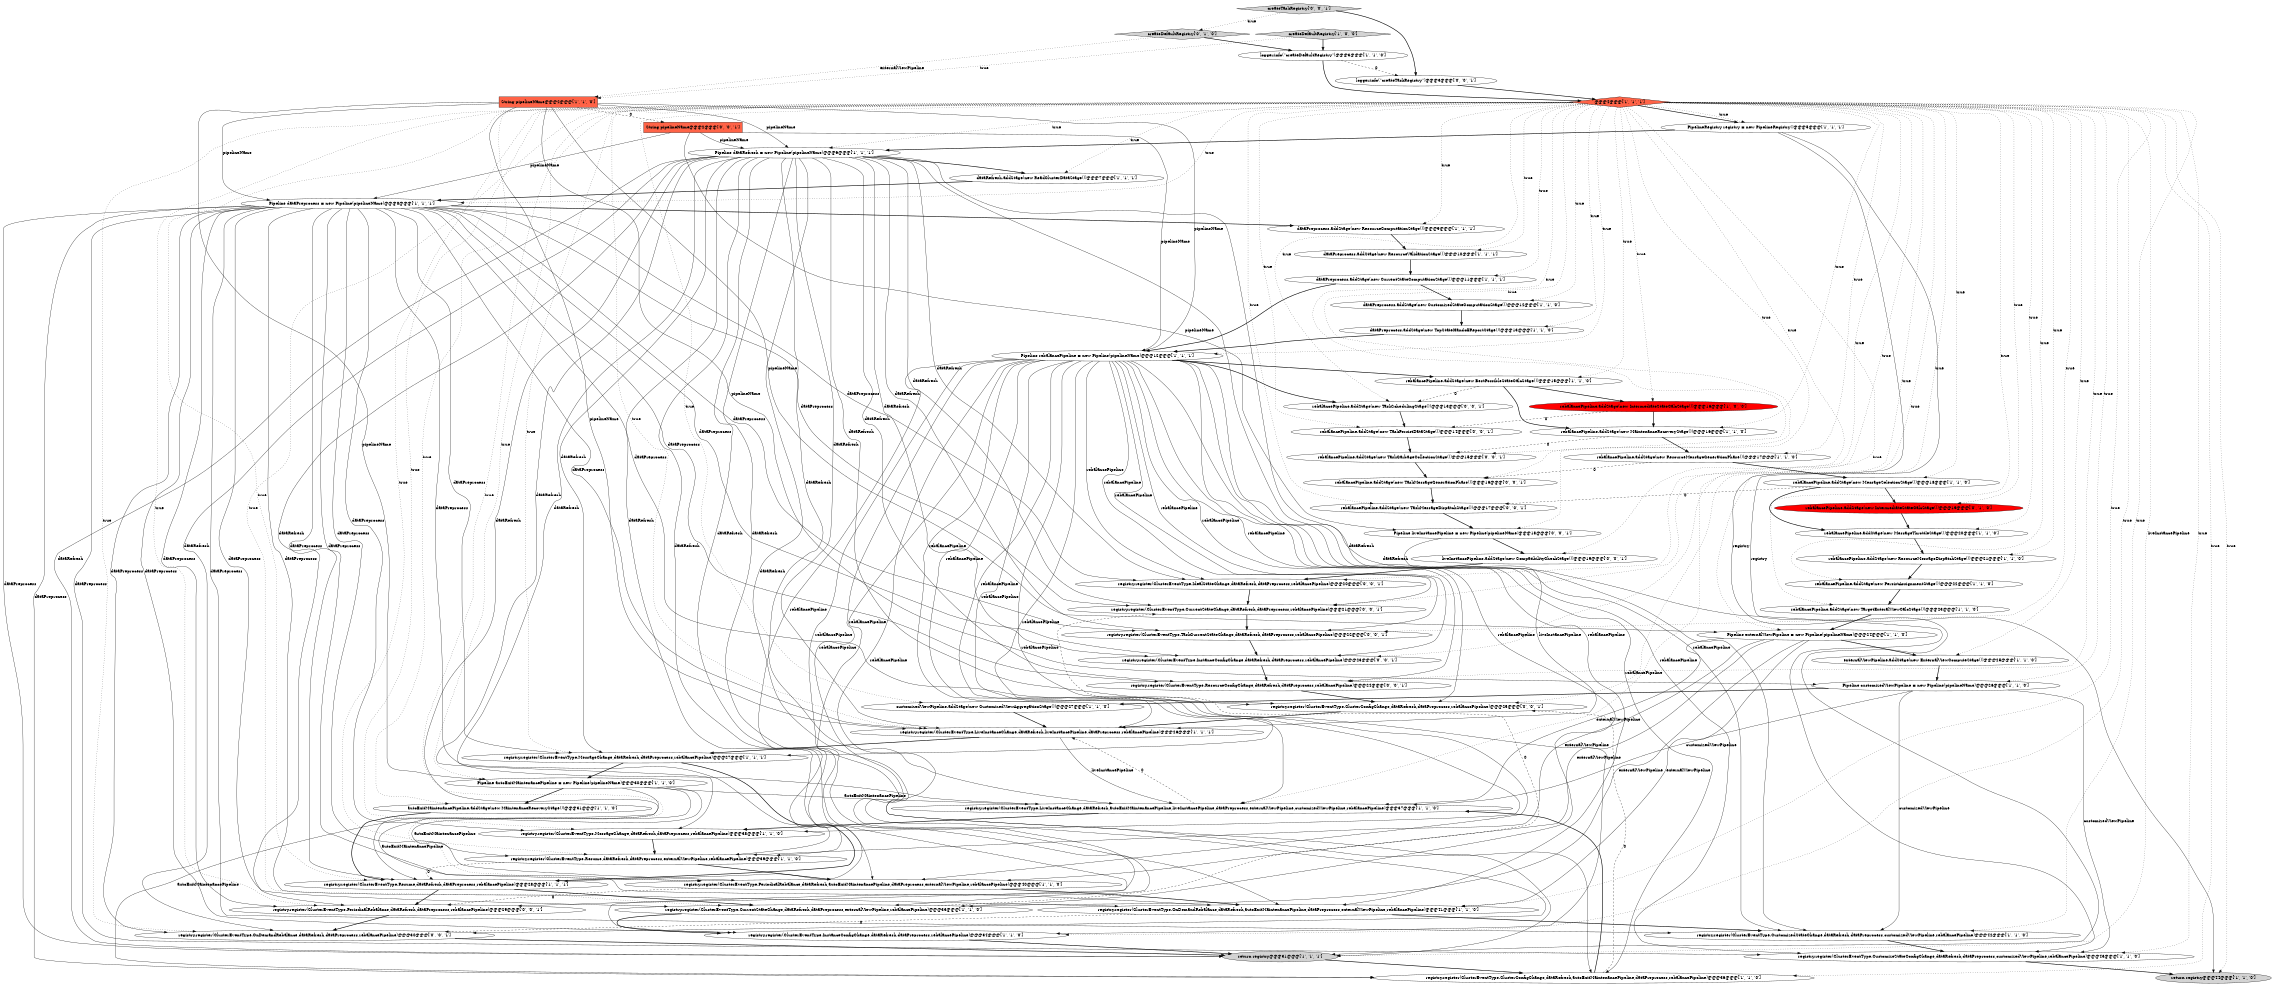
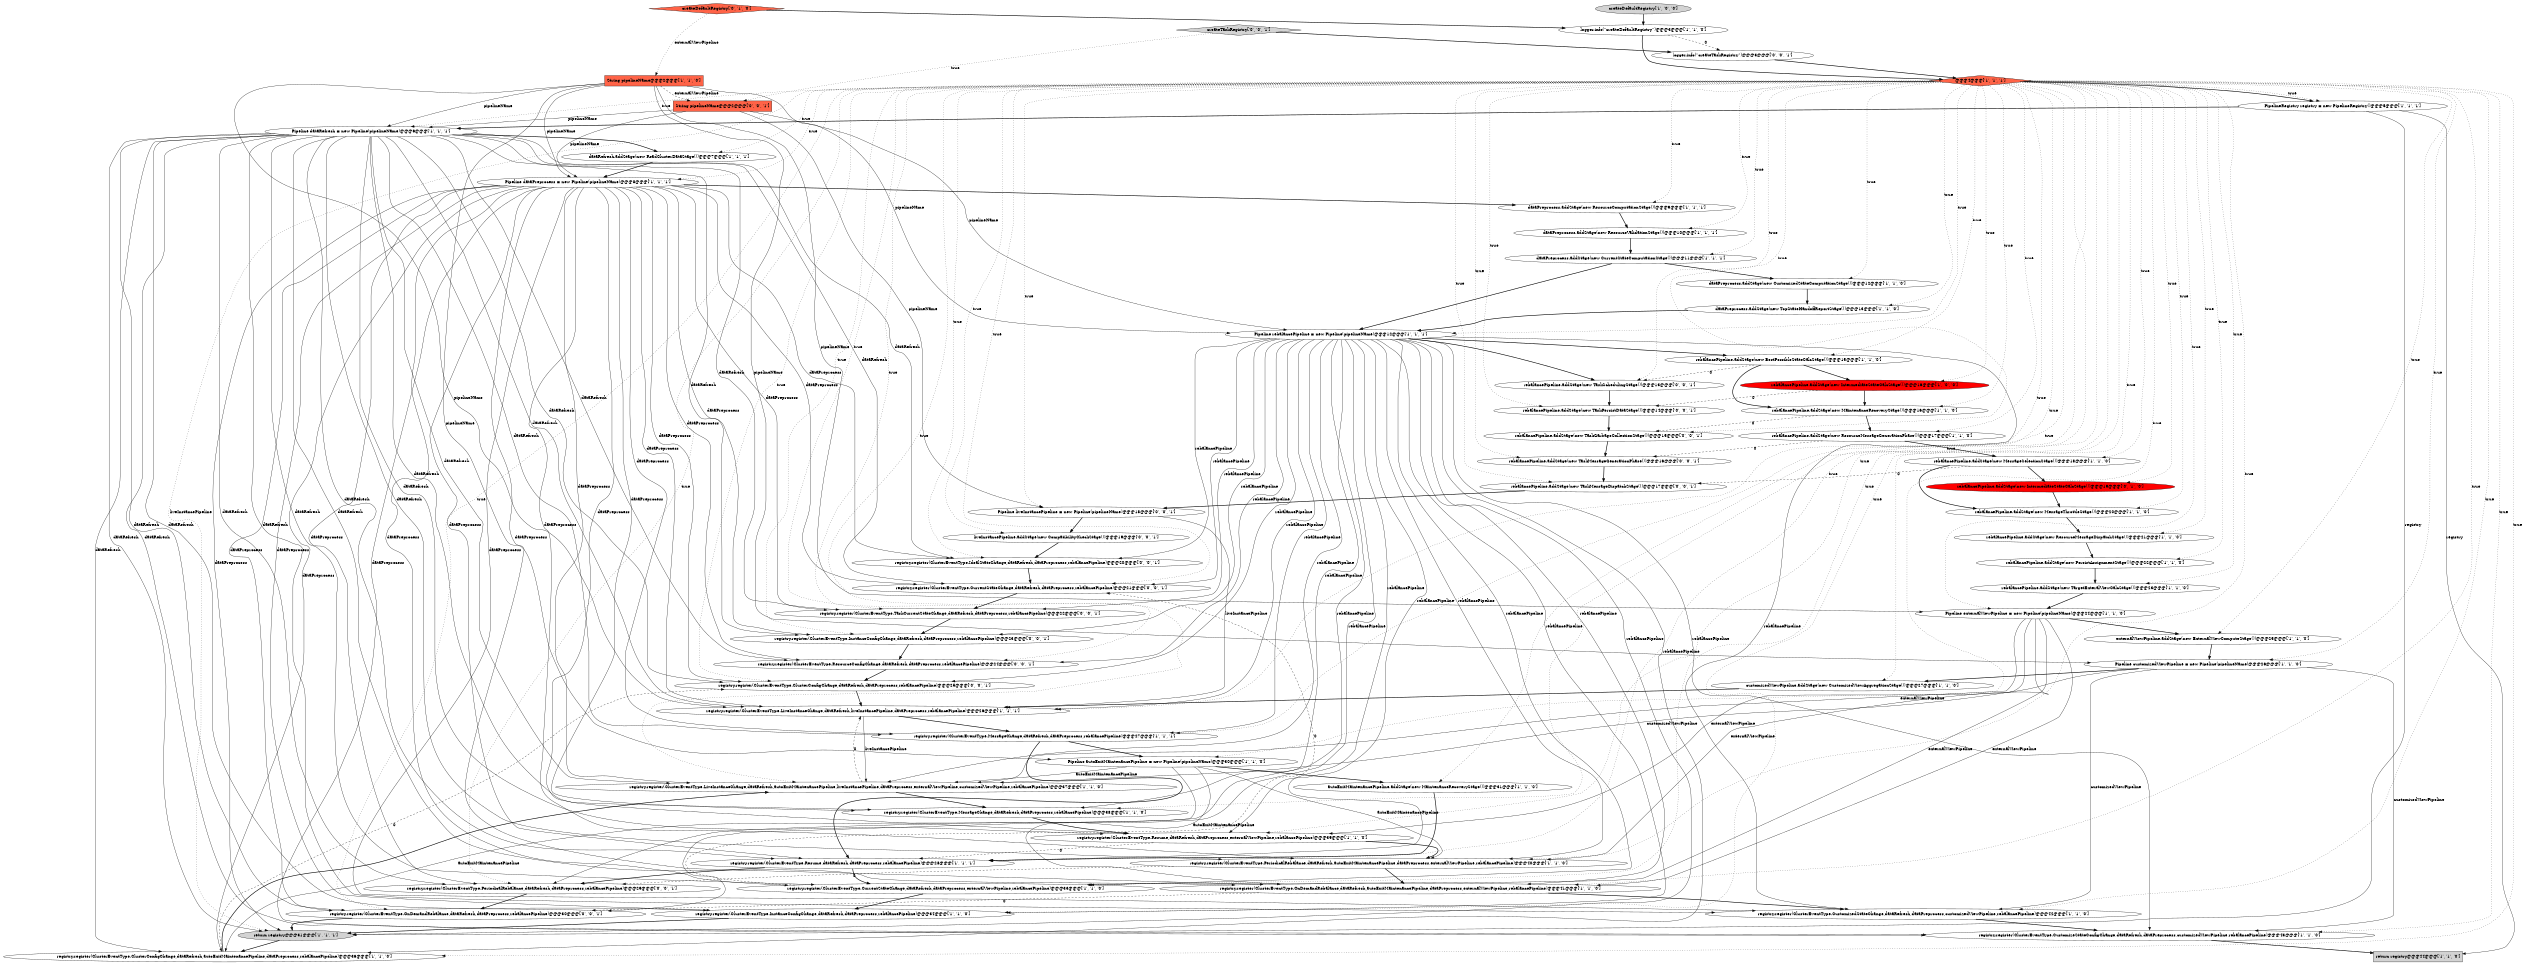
edge "createTaskRegistry['0', '0', '1']" -> "createDefaultRegistry['0', '1', '0']": now "createTaskRegistry['0', '0', '1']" -> "String pipelineName@@@2@@@['0', '0', '1']"
node "createDefaultRegistry['0', '1', '0']": fillcolor lightgray -> tomato
node "createDefaultRegistry['1', '0', '0']": shape diamond -> ellipse
edge "createDefaultRegistry['1', '0', '0']" -> "String pipelineName@@@2@@@['1', '1', '0']": removed, label "true"
edge "String pipelineName@@@2@@@['1', '1', '0']" -> "String pipelineName@@@2@@@['0', '0', '1']": label "0" -> "externalViewPipeline"
edge "@@@4@@@['1', '1', '1']" -> "return registry@@@44@@@['1', '1', '0']": removed, label "true"
node "return registry@@@44@@@['1', '1', '0']": shape ellipse -> box
